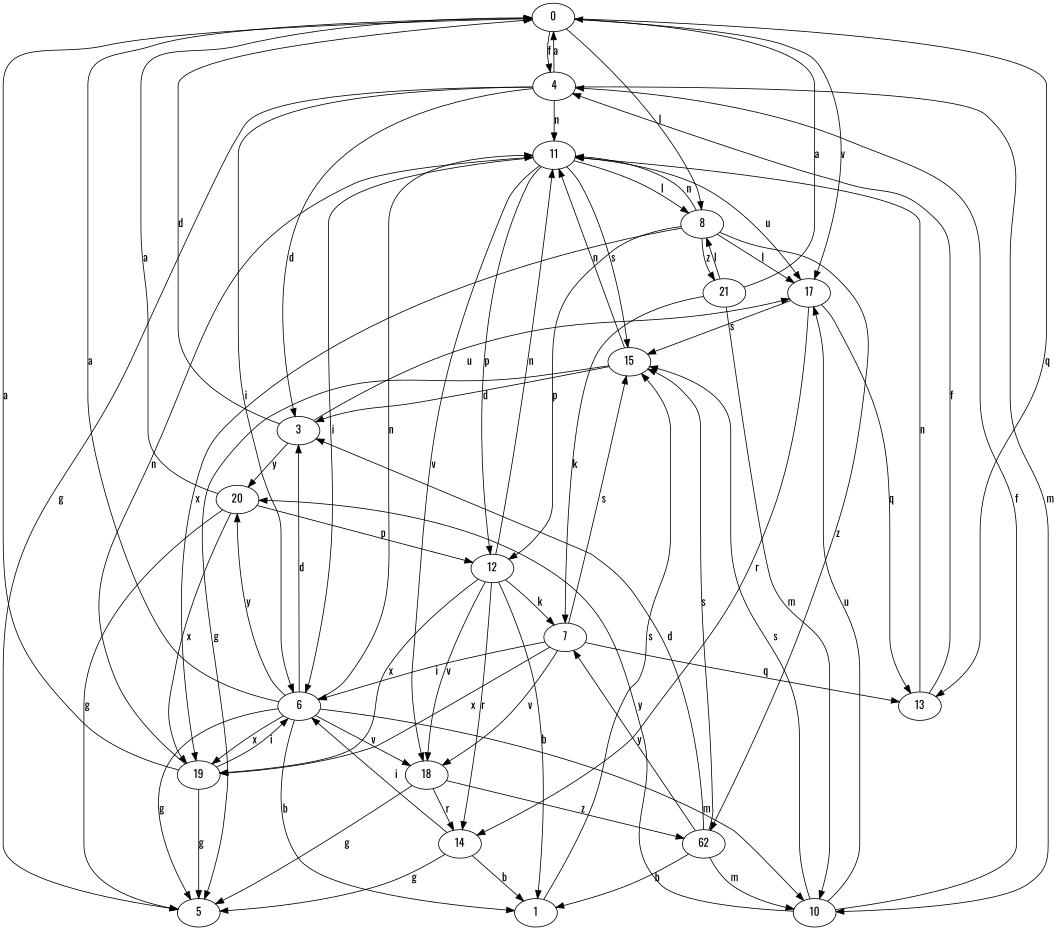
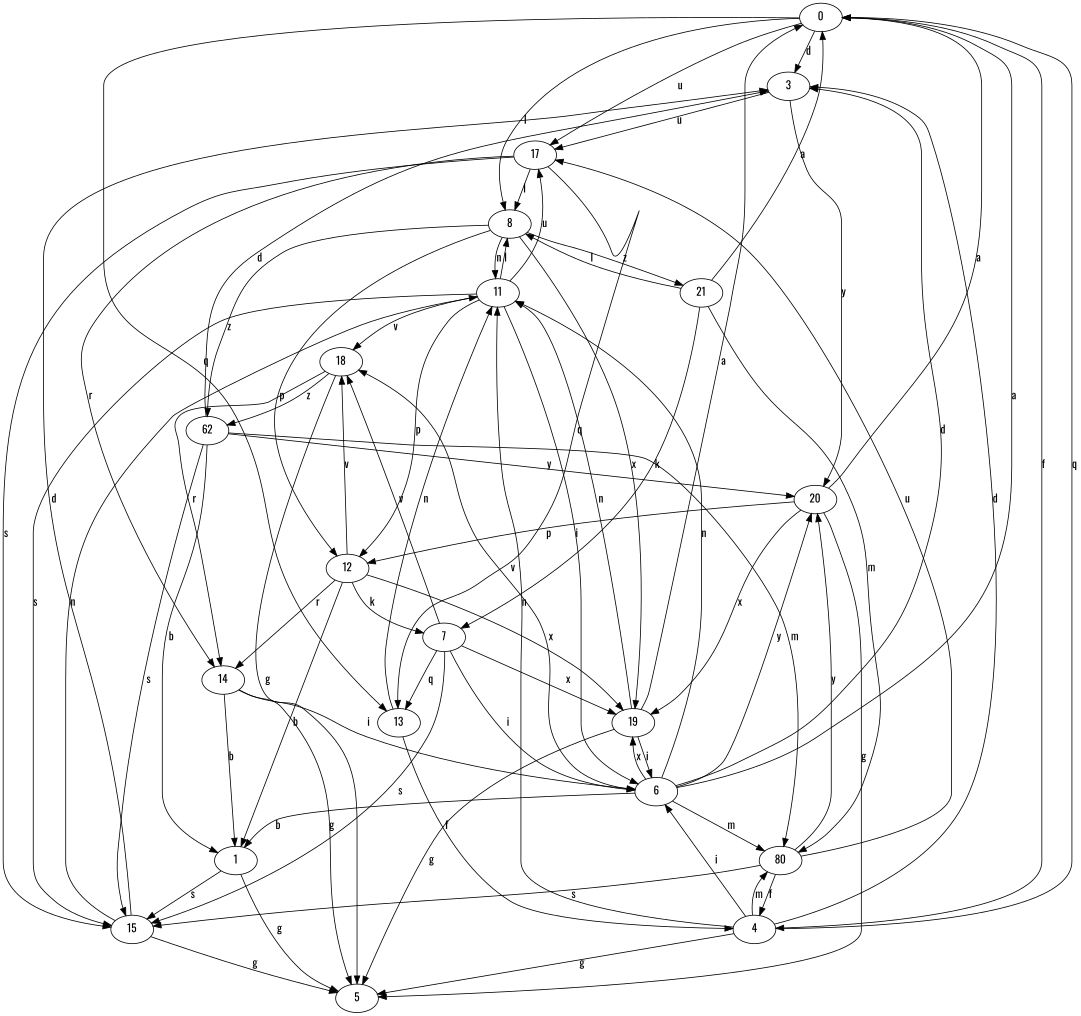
edge "4" -> "0": label "a" -> "q"
edge "3" -> "0": reversed
edge "0" -> "17": label "v" -> "u"
edge "8" -> "17": reversed
edge "12" -> "11": removed, label "n"
edge "62" -> "7": now "62" -> "20"
edge "6" -> "5": now "1" -> "5"
node "10": label "10" -> "80"
